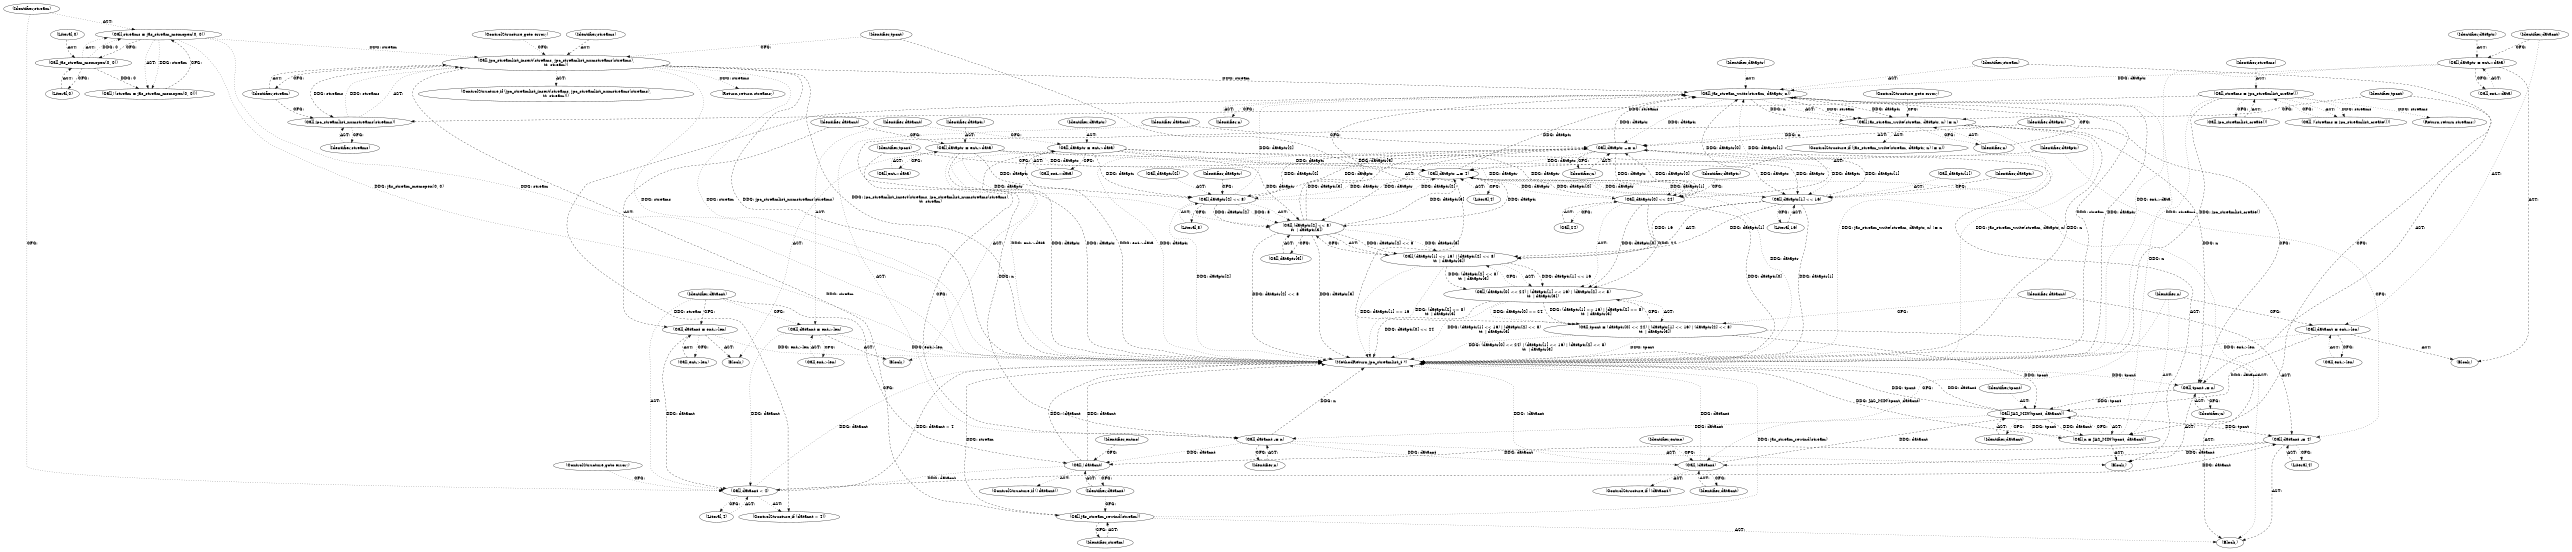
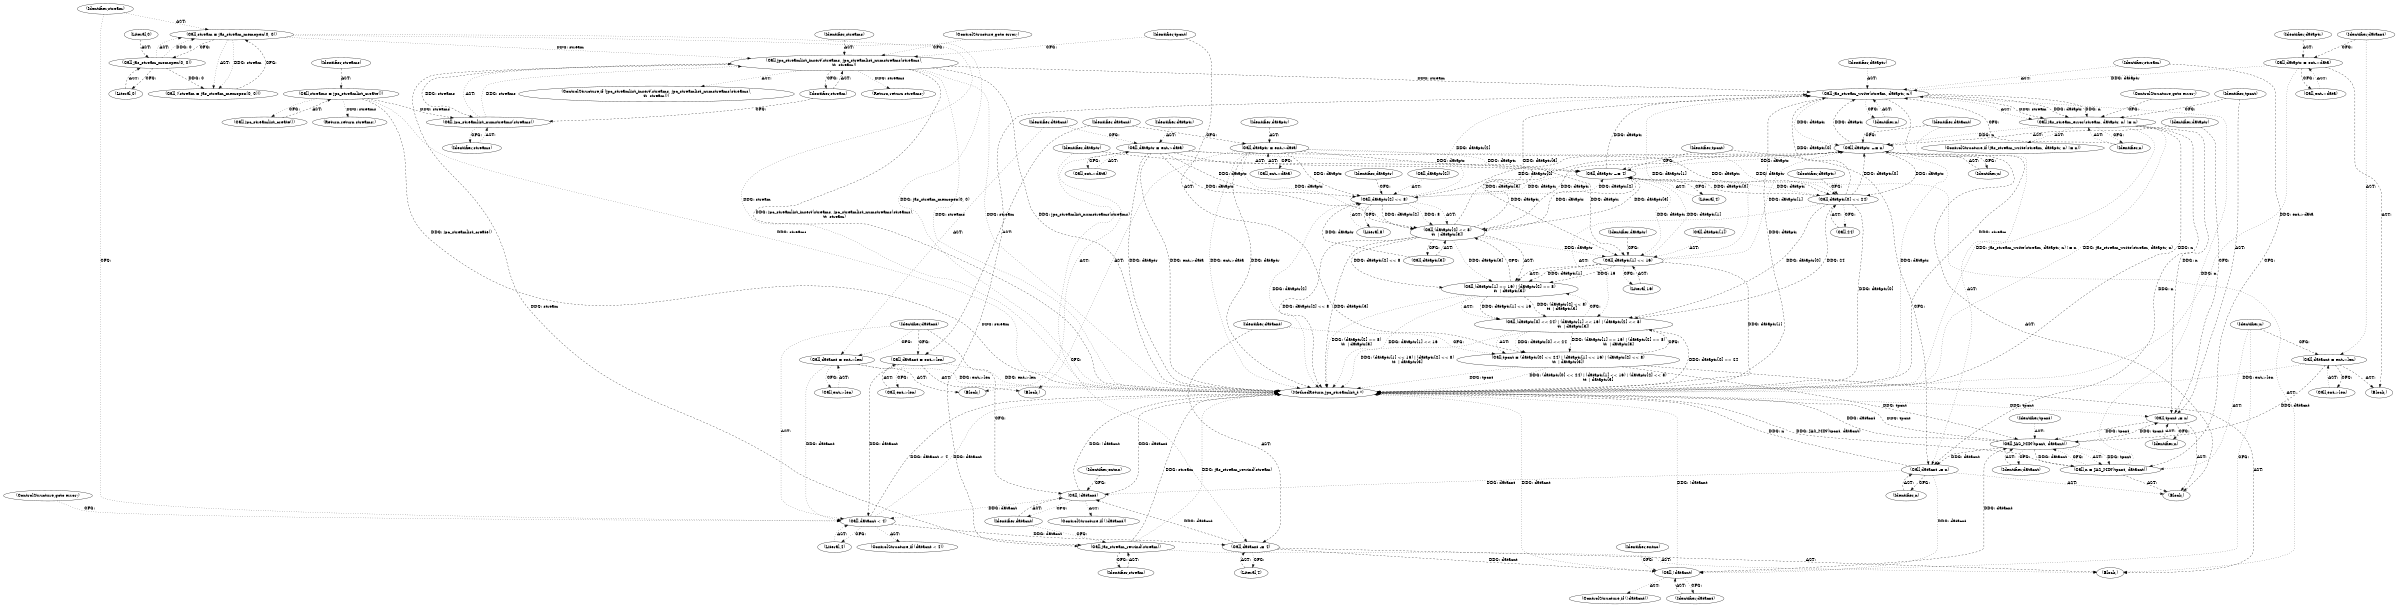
node "(Call,streams = jas_stream_memopen(0, 0))": label "(Call,streams = jas_stream_memopen(0, 0))" -> "(Call,stream = jas_stream_memopen(0, 0))"
edge "(Call,jas_stream_write(stream, dataptr, n))" -> "(ControlStructure,if (datacnt < 4))": now "(Call,jas_stream_write(stream, dataptr, n))" -> "(Call,jas_stream_rewind(stream))"
node "(Call,jas_stream_write(stream, dataptr, n) != n)": label "(Call,jas_stream_write(stream, dataptr, n) != n)" -> "(Call,jas_stream_error(stream, dataptr, n) != n)"
node "(Call,!(streams = jpc_streamlist_create()))": removed
edge "(Call,dataptr[1] << 16)" -> "(Call,dataptr += n)": style dashed -> dotted
edge "(Call,dataptr += n)" -> "(Call,dataptr[1] << 16)": now "(Call,(dataptr[2] << 8) tt  | dataptr[3])" -> "(Call,dataptr[1] << 16)"
edge "(Call,dataptr += n)" -> "(Call,dataptr[2] << 8)": now "(Call,dataptr[3])" -> "(Call,dataptr[2] << 8)"
edge "(Call,dataptr += 4)" -> "(MethodReturn,jpc_streamlist_t *)": removed, label "DDG: dataptr"
edge "(Call,JAS_MIN(tpcnt, datacnt))" -> "(Call,datacnt -= 4)": now "(Call,JAS_MIN(tpcnt, datacnt))" -> "(Call,tpcnt -= n)"
edge "(Call,JAS_MIN(tpcnt, datacnt))" -> "(Call,datacnt -= n)": style dotted -> dashed
